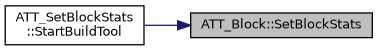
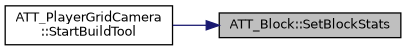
node "ATT_SetBlockStats ::StartBuildTool": label "ATT_SetBlockStats ::StartBuildTool" -> "ATT_PlayerGridCamera ::StartBuildTool"
